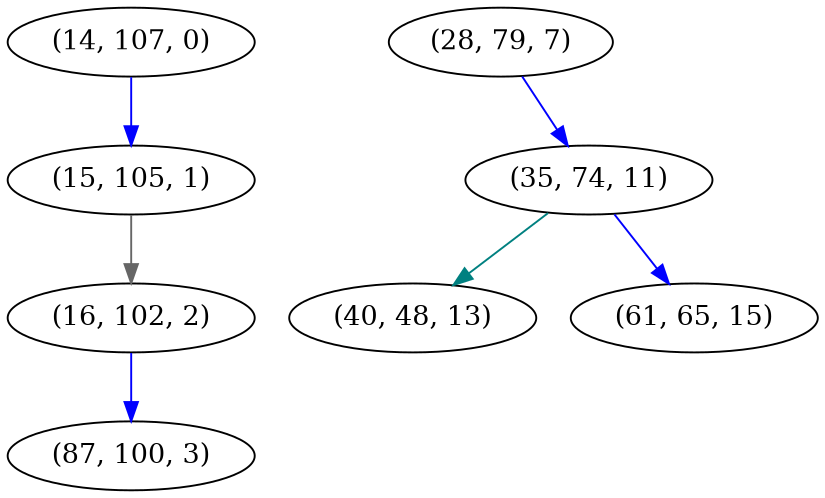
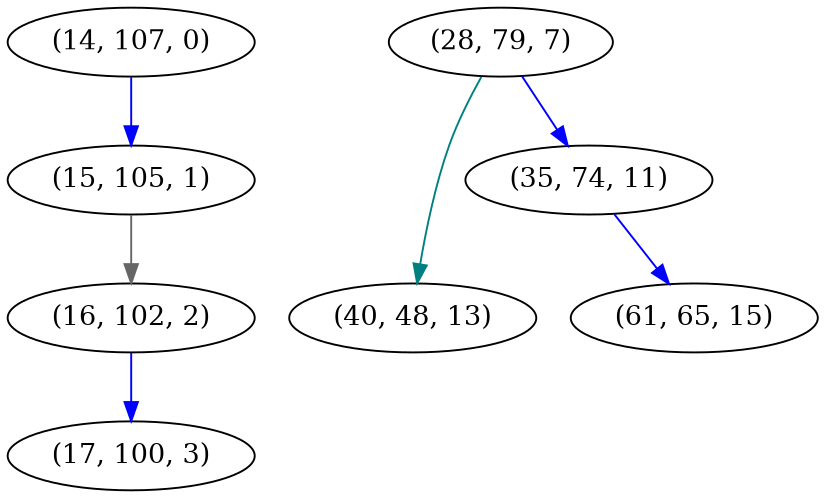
edge "(35, 74, 11)" -> "(40, 48, 13)": now "(28, 79, 7)" -> "(40, 48, 13)"
node "(87, 100, 3)": label "(87, 100, 3)" -> "(17, 100, 3)"
